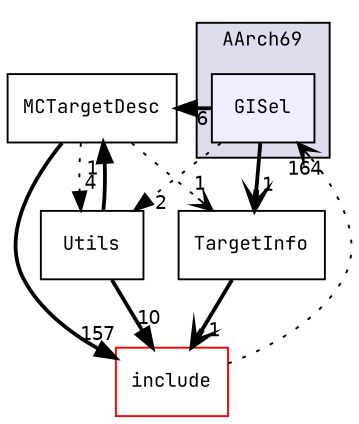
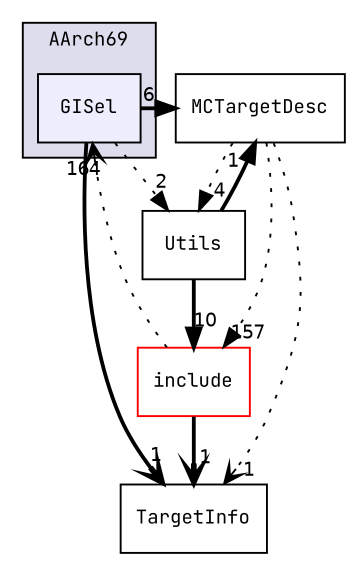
edge "MCTargetDesc" -> "include": style bold -> dotted
edge "TargetInfo" -> "include": reversed
